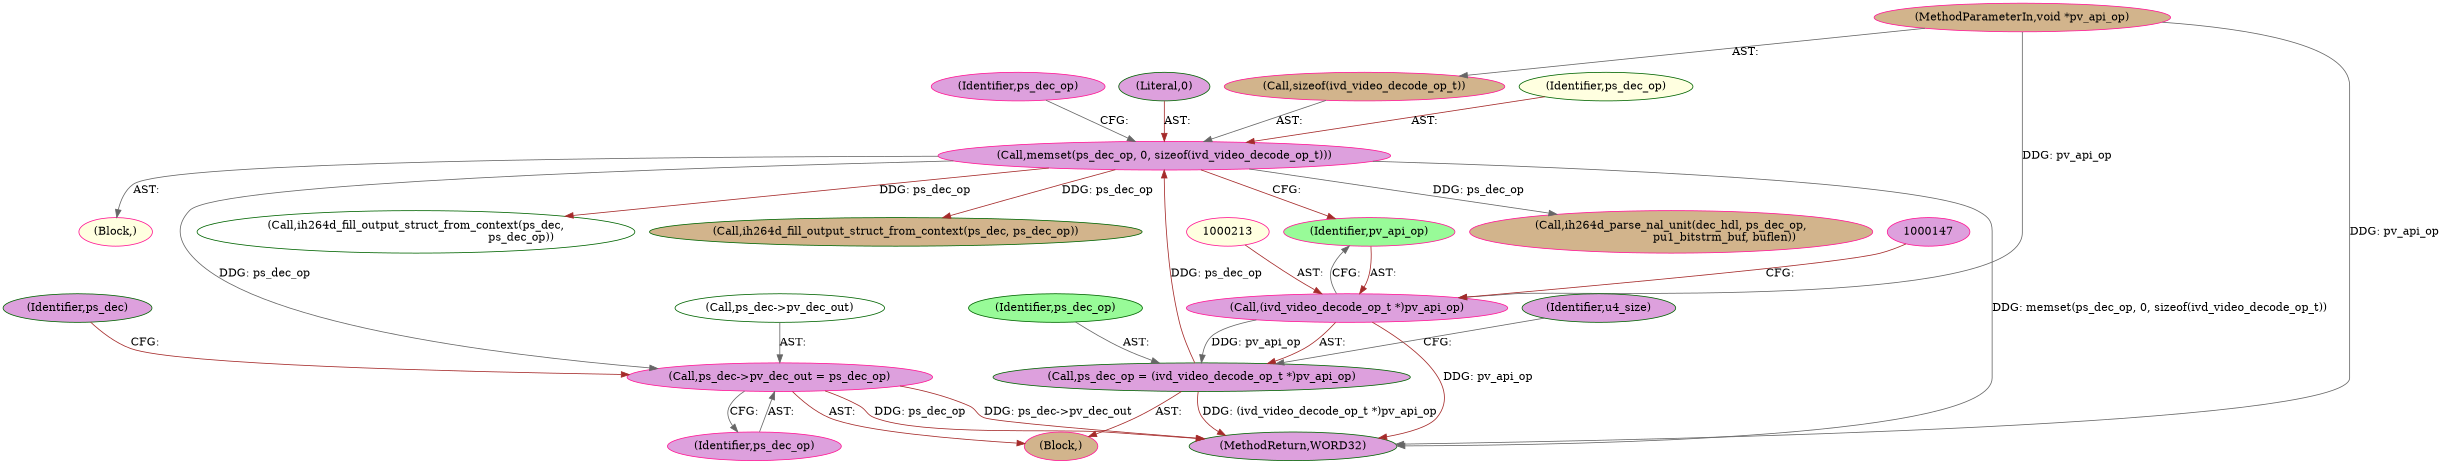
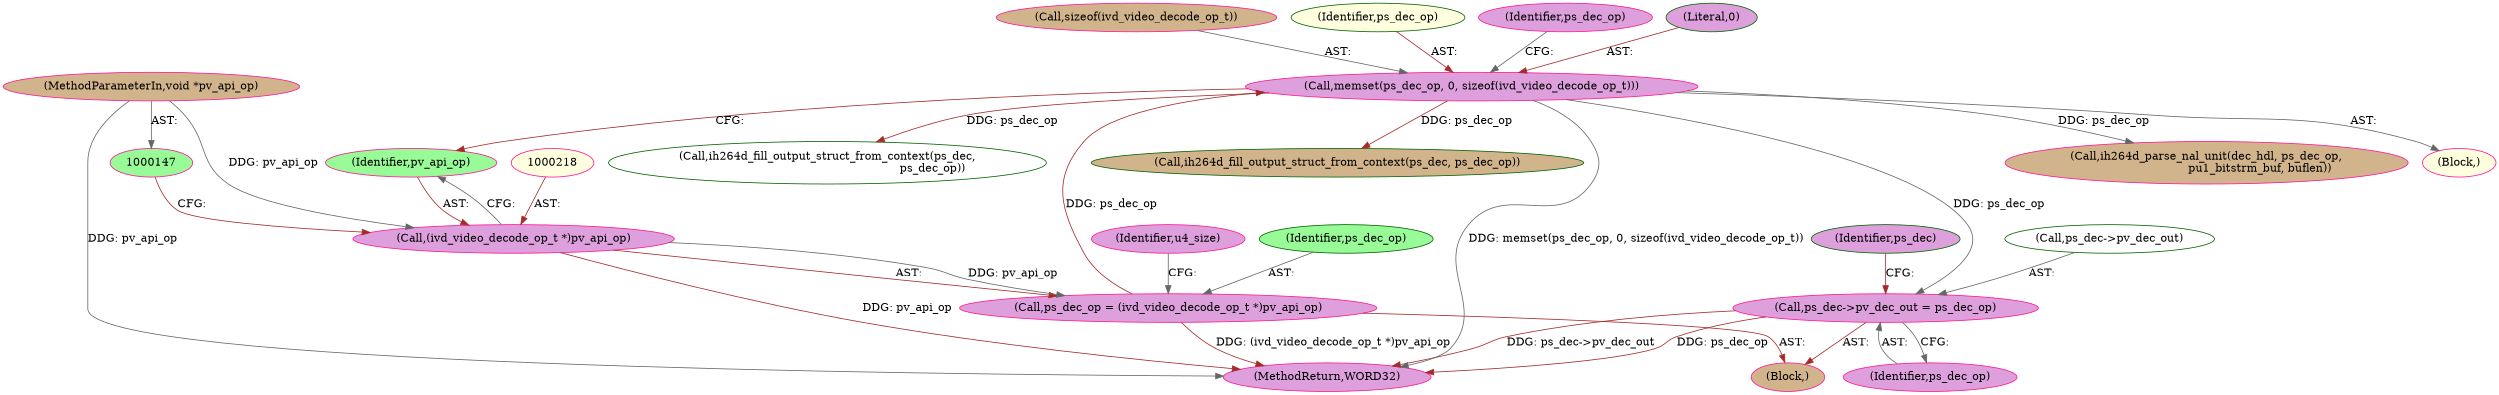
edge "(MethodParameterIn,void *pv_api_op)" -> "(Call,sizeof(ivd_video_decode_op_t))": now "(MethodParameterIn,void *pv_api_op)" -> "1000147"
node "1000213": label "1000213" -> "1000218"
node "1000147": fillcolor plum -> palegreen
node "(Identifier,u4_size)": color darkgreen -> deeppink
node "(Call,ps_dec_op = (ivd_video_decode_op_t *)pv_api_op)": color darkgreen -> deeppink
node "(MethodReturn,WORD32)": color darkgreen -> deeppink
